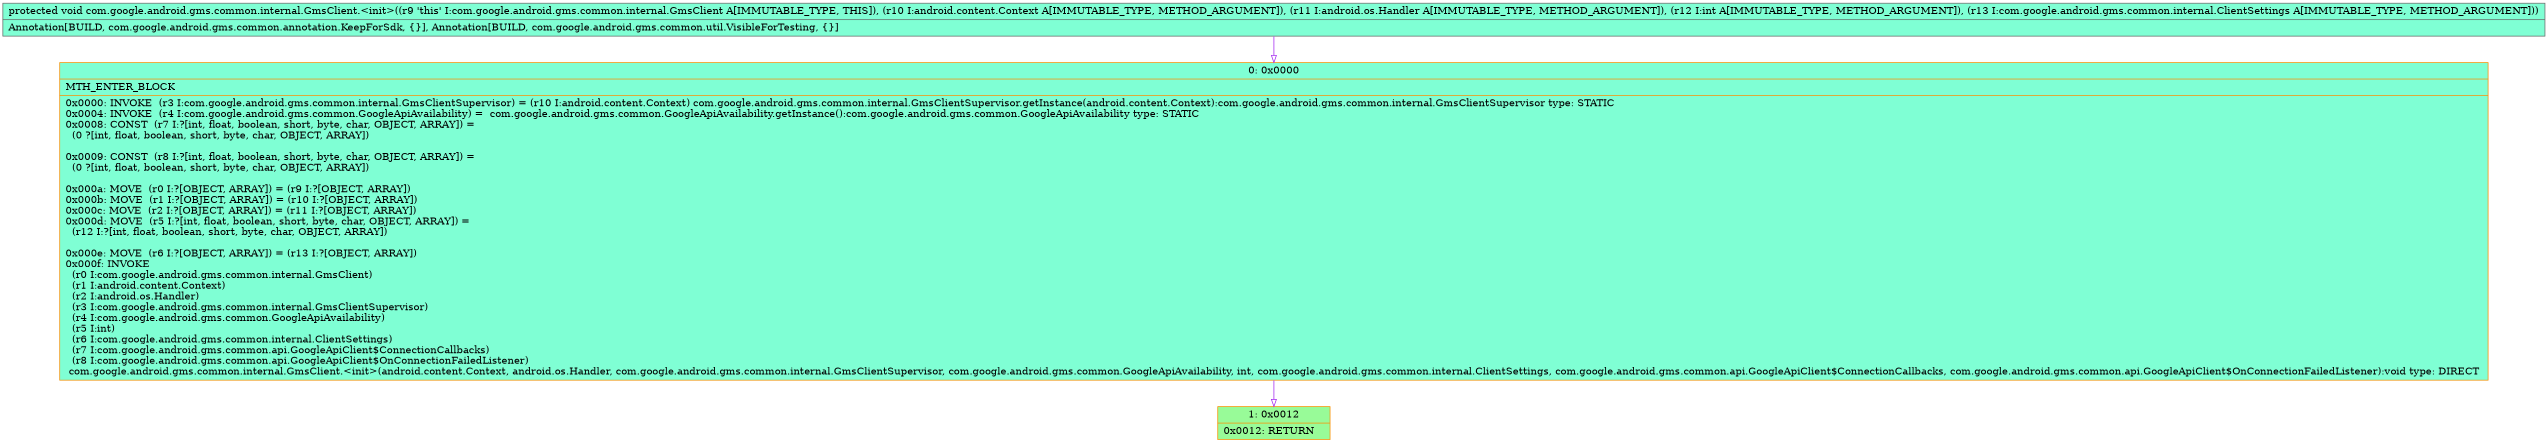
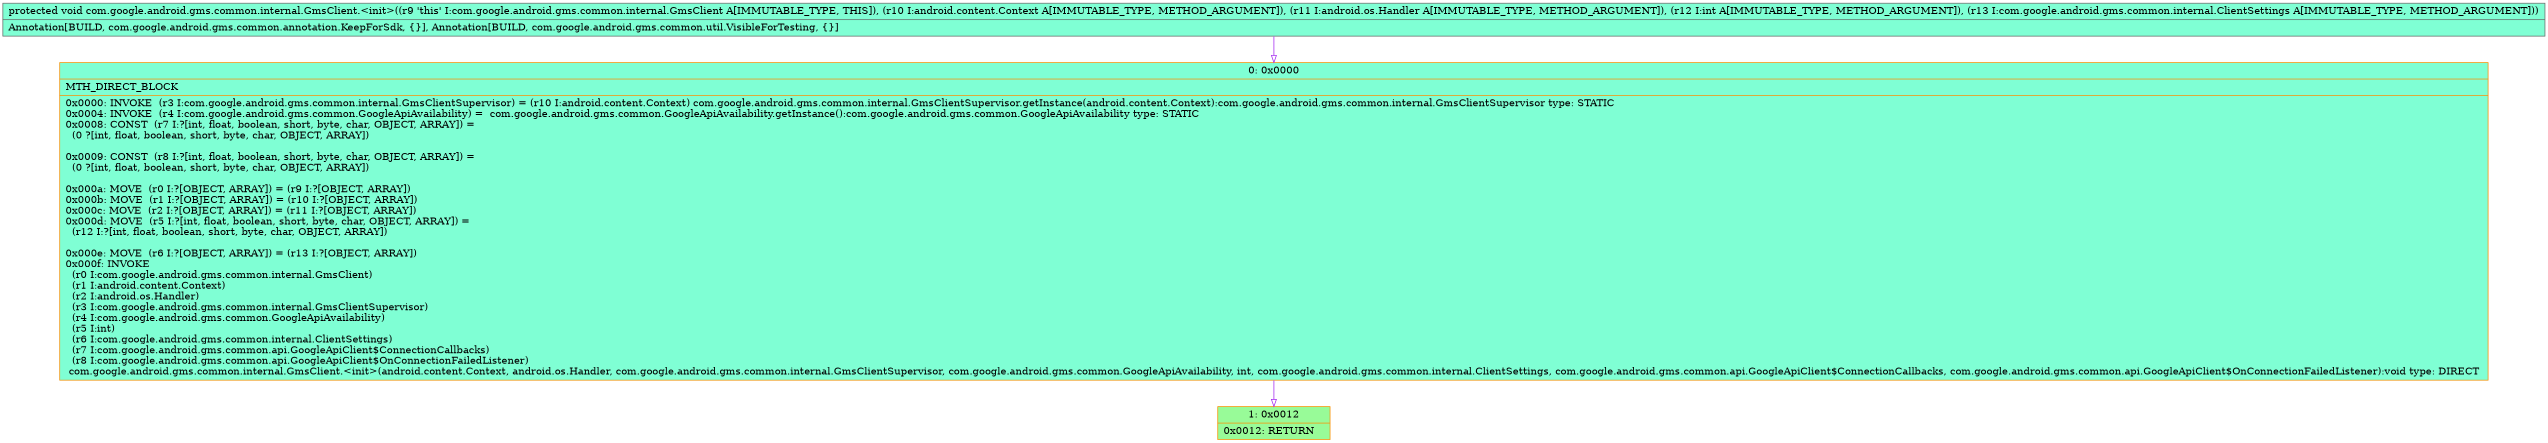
node "0: 0x0000": text "MTH_ENTER_BLOCK" -> "MTH_DIRECT_BLOCK"
